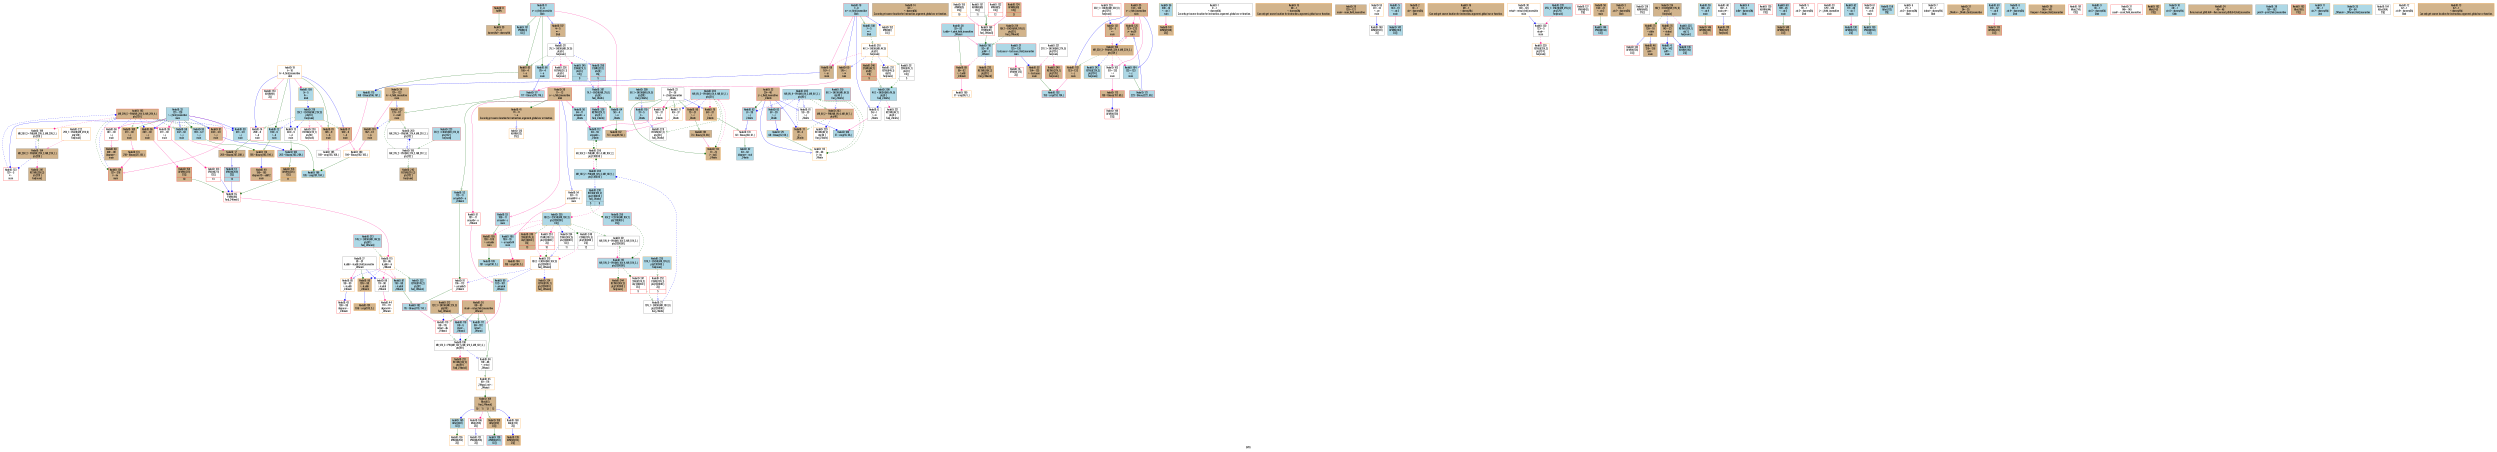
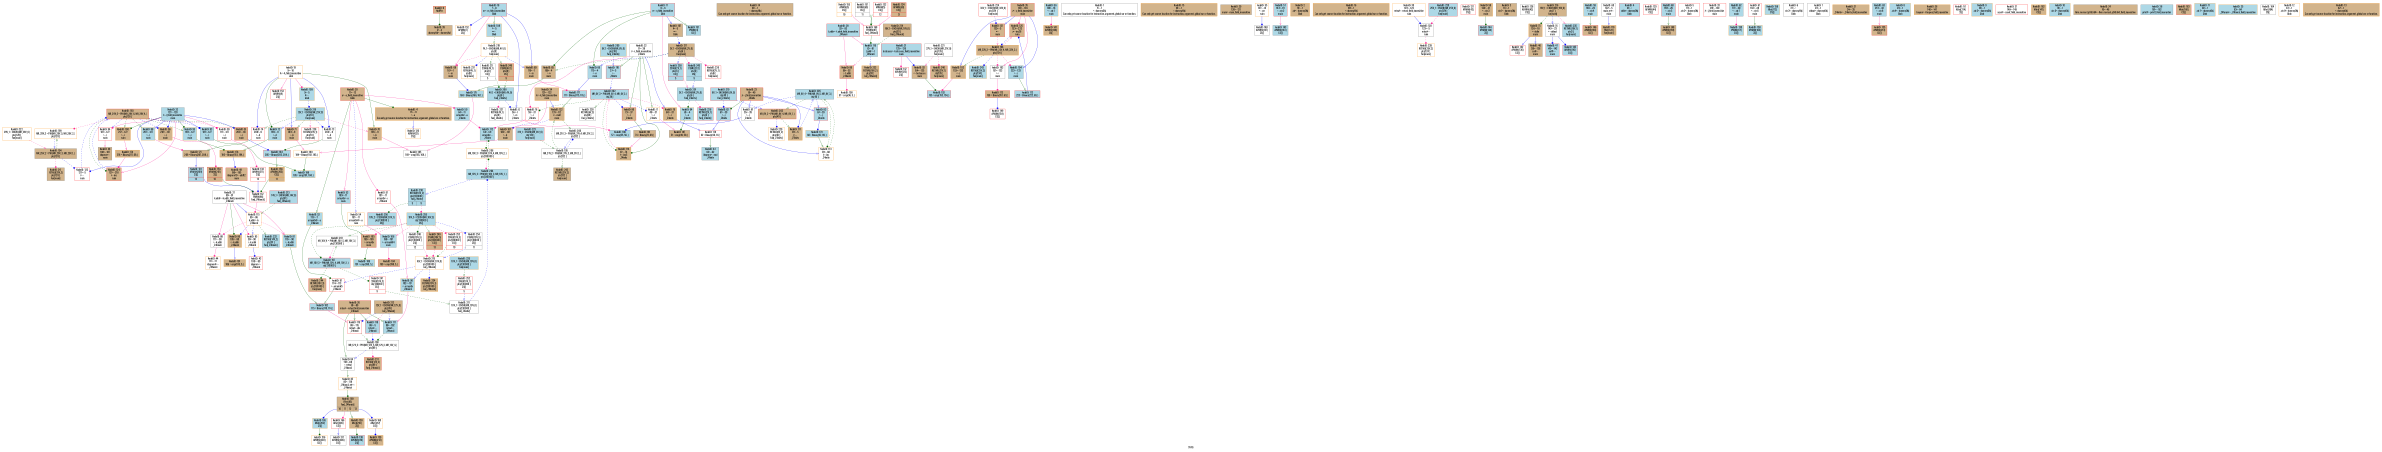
node "NodeID: 76": fillcolor tan -> white
node "NodeID: 217": fillcolor white -> tan
edge "NodeID: 28" -> "NodeID: 89": color darkgreen -> deeppink
edge "NodeID: 172" -> "NodeID: 125": arrowhead onormal -> dot
edge "NodeID: 205" -> "NodeID: 82": now "NodeID: 210" -> "NodeID: 82"
edge "NodeID: 110" -> "NodeID: 228": now "NodeID: 110" -> "NodeID: 202"
edge "NodeID: 79" -> "NodeID: 178": color darkgreen -> blue
edge "NodeID: 20" -> "NodeID: 54": style solid -> dashed
edge "NodeID: 27" -> "NodeID: 115": added
edge "NodeID: 27" -> "NodeID: 88": color blue -> deeppink
